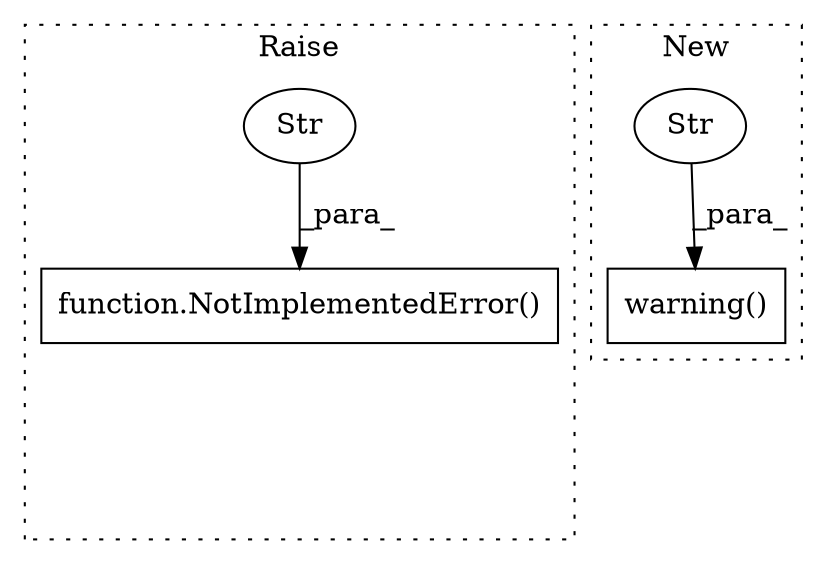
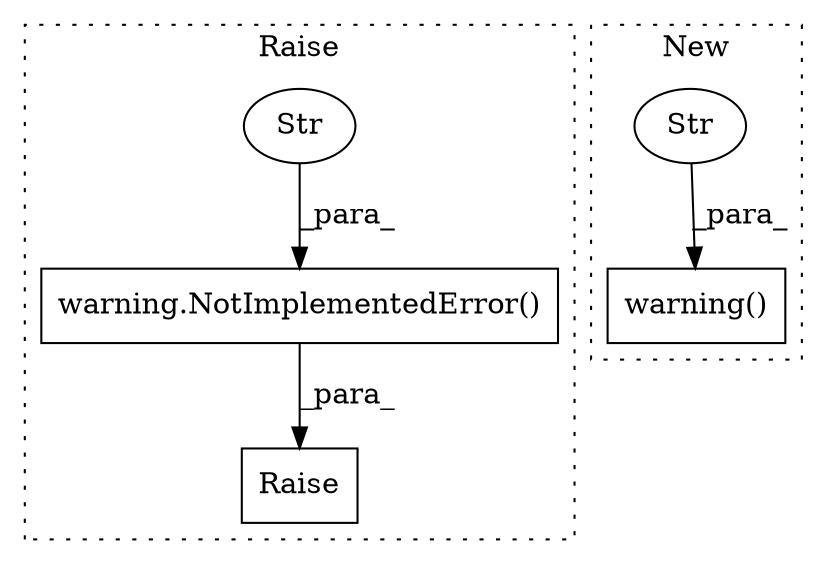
node "function.NotImplementedError()": label "function.NotImplementedError()" -> "warning.NotImplementedError()"
node "Raise": added
